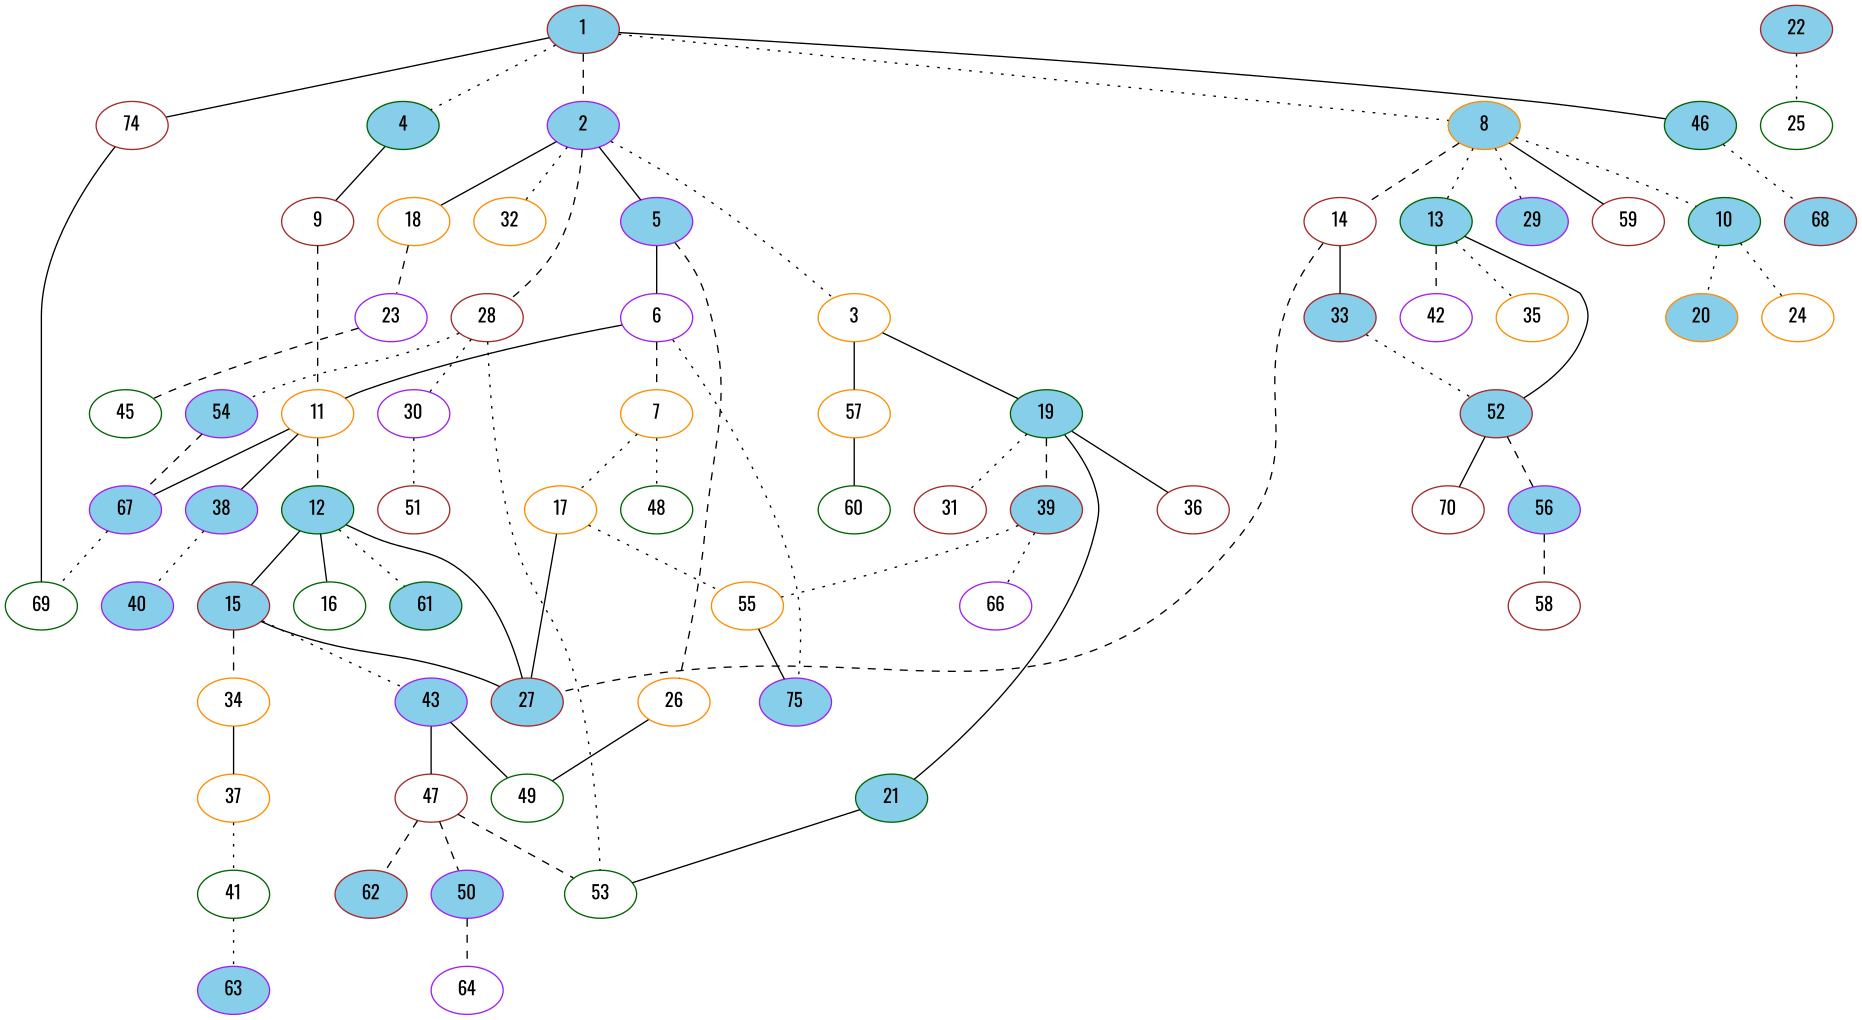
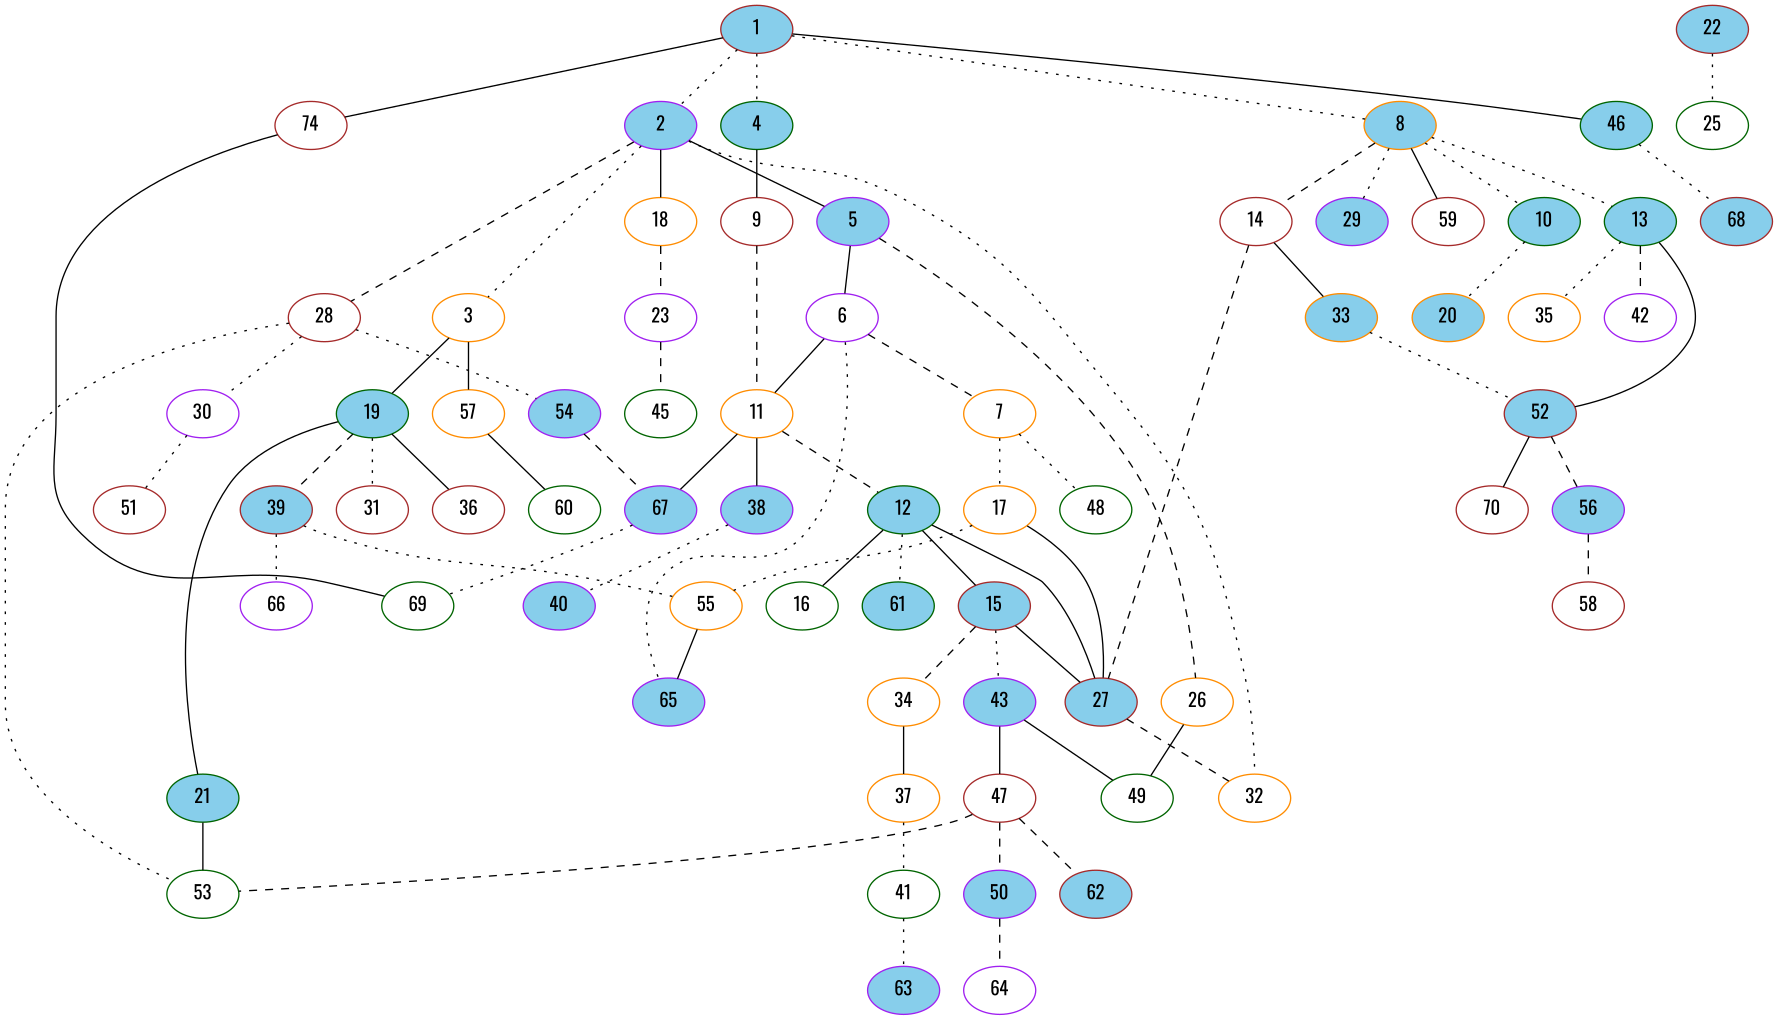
edge "1" -- "2": style dashed -> dotted
node "33": color brown -> darkorange
node "24": removed
node "75": label "75" -> "65"
edge "27" -- "32": added
